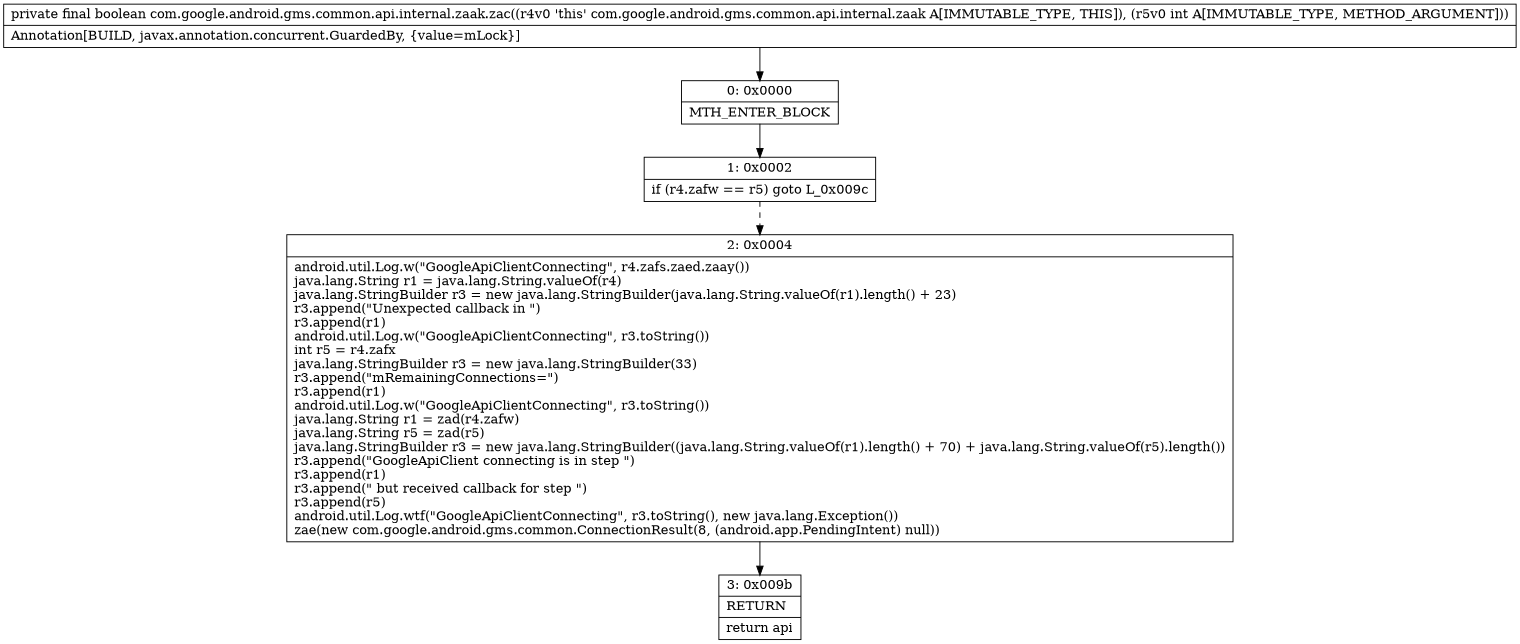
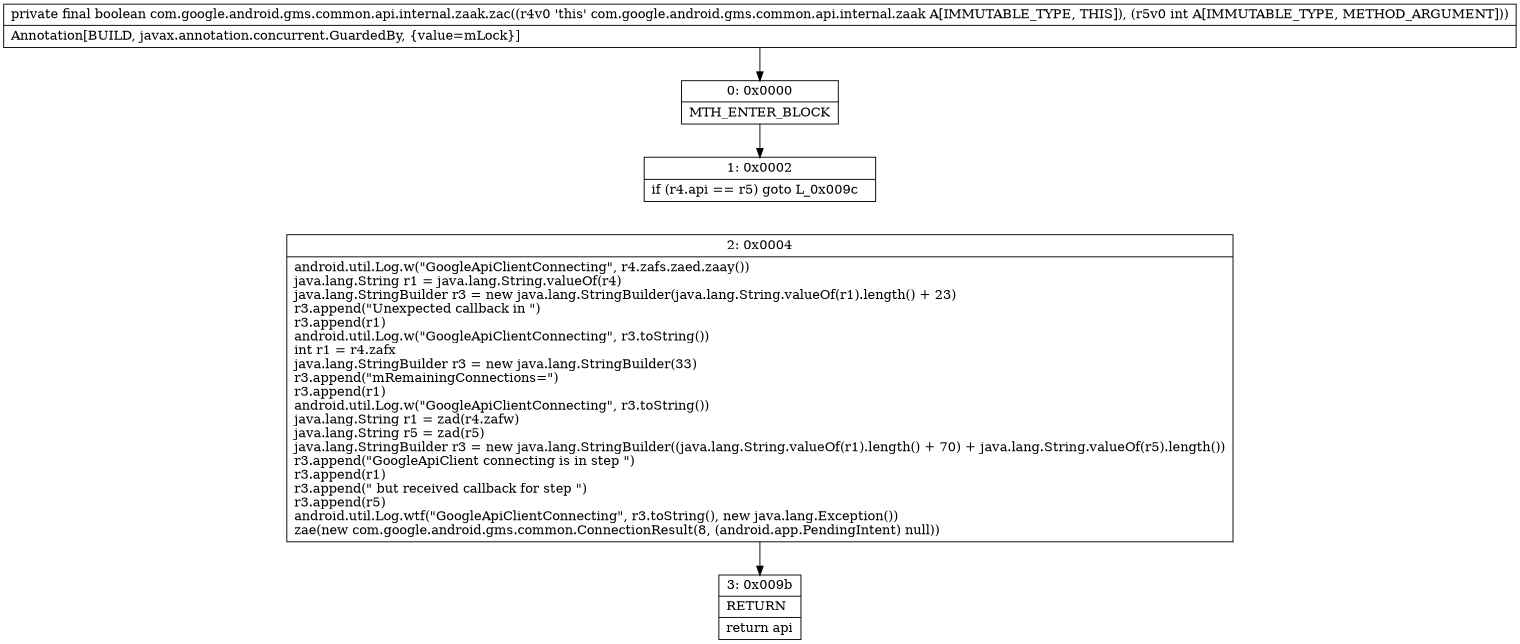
node "1: 0x0002": text "if (r4.zafw == r5) goto L_0x009c" -> "if (r4.api == r5) goto L_0x009c"
edge "1: 0x0002" -> "2: 0x0004": removed
node "2: 0x0004": text "int r5 = r4.zafx" -> "int r1 = r4.zafx"
